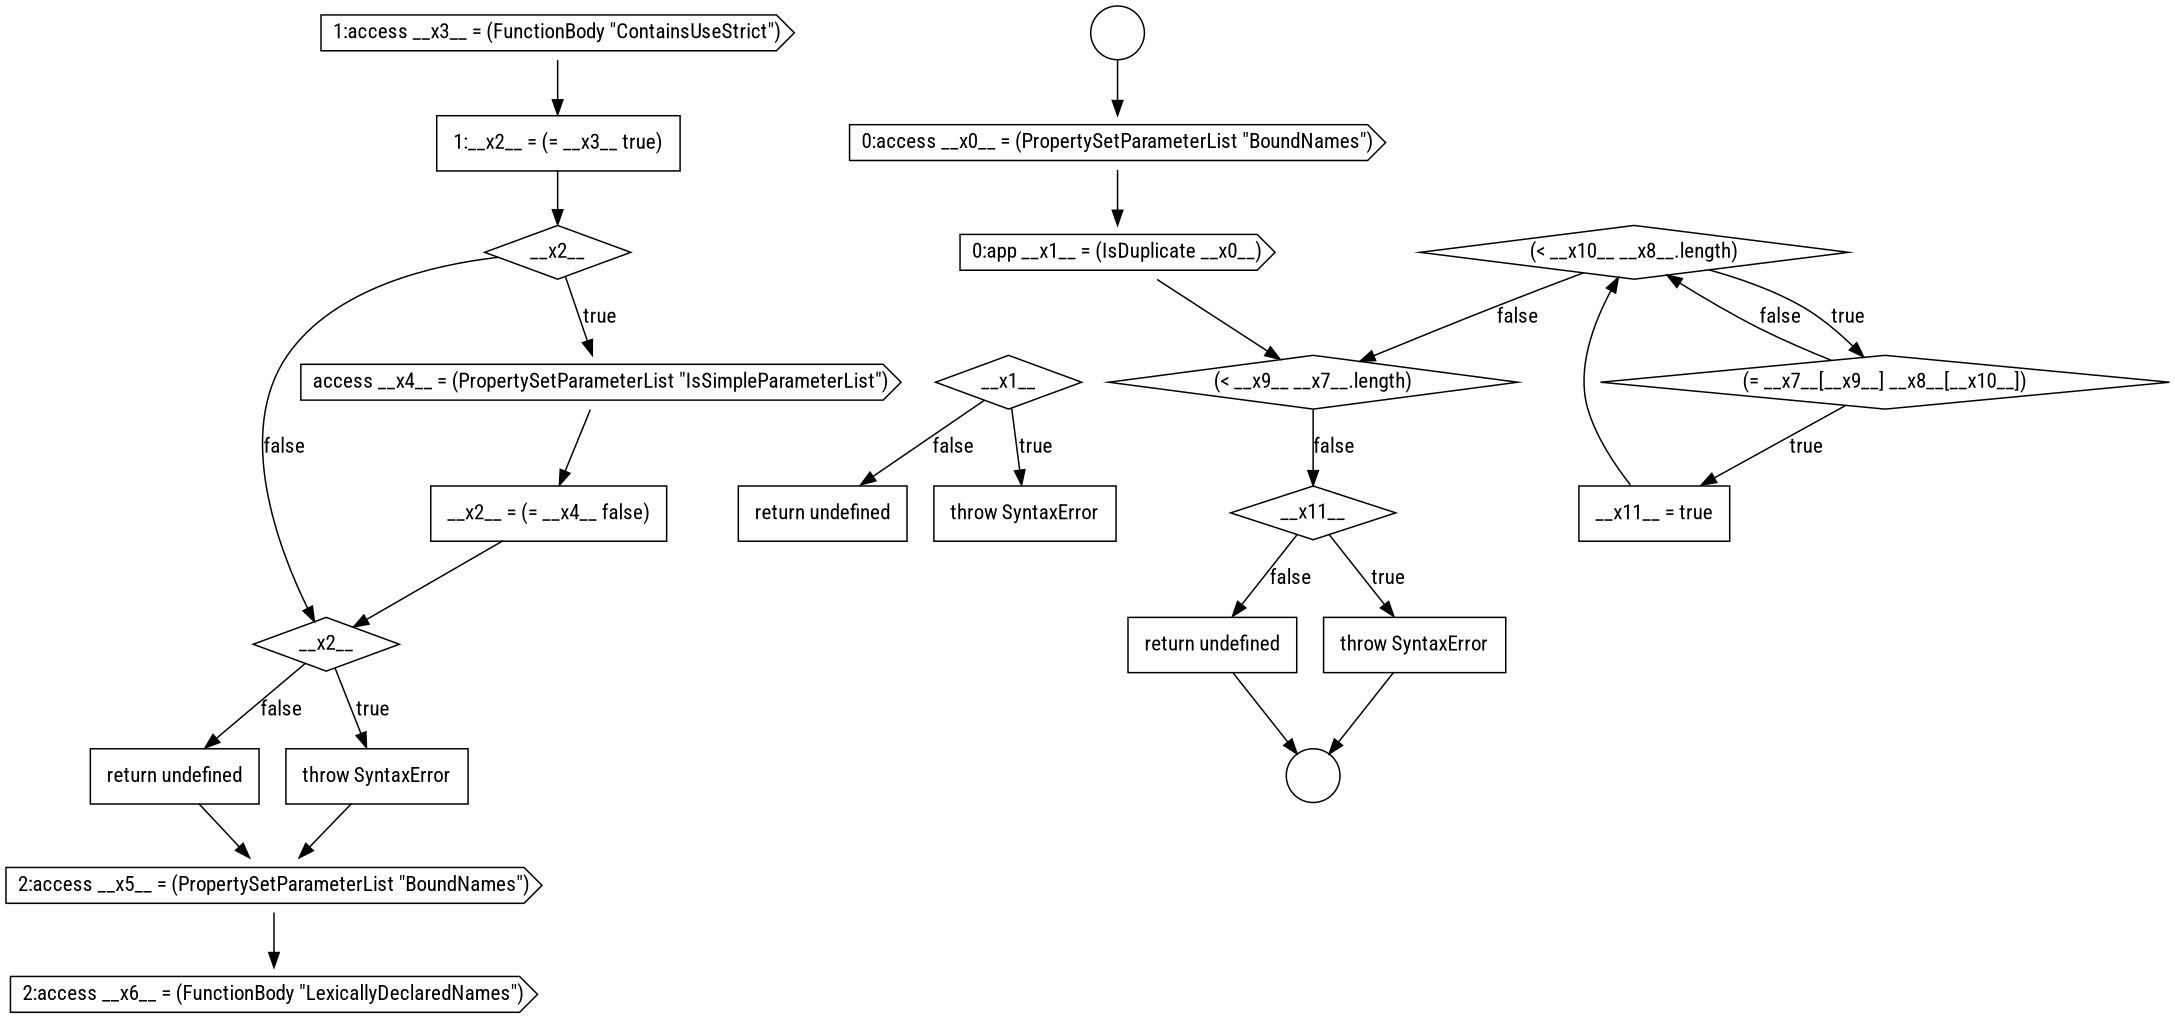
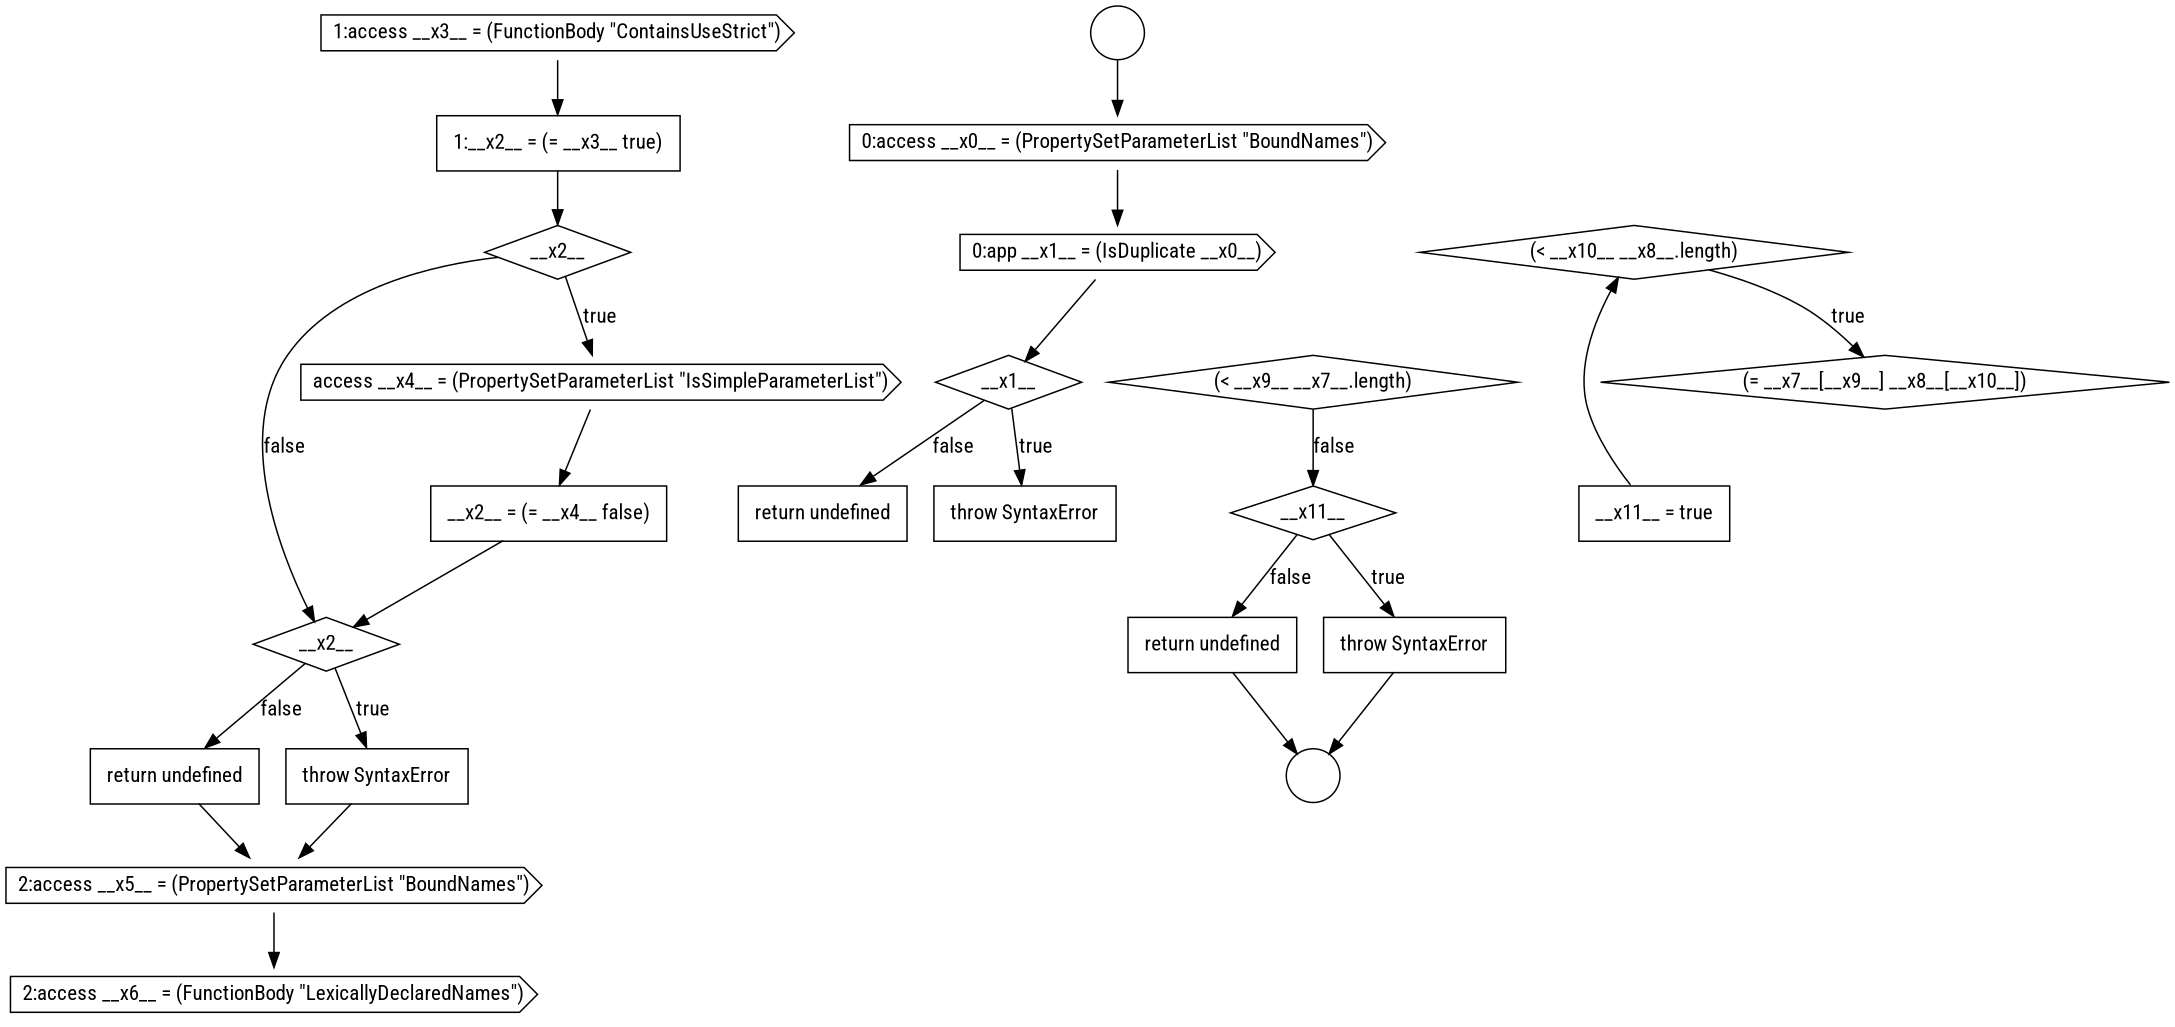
edge "(< __x10__ __x8__.length)" -> "(< __x9__ __x7__.length)": removed, label "false"
edge "0:app __x1__ = (IsDuplicate __x0__)" -> "(< __x9__ __x7__.length)": now "0:app __x1__ = (IsDuplicate __x0__)" -> "__x1__"
edge "(= __x7__[__x9__] __x8__[__x10__])" -> "(< __x10__ __x8__.length)": removed, label "false"
edge "(= __x7__[__x9__] __x8__[__x10__])" -> "__x11__ = true": removed, label "true"
